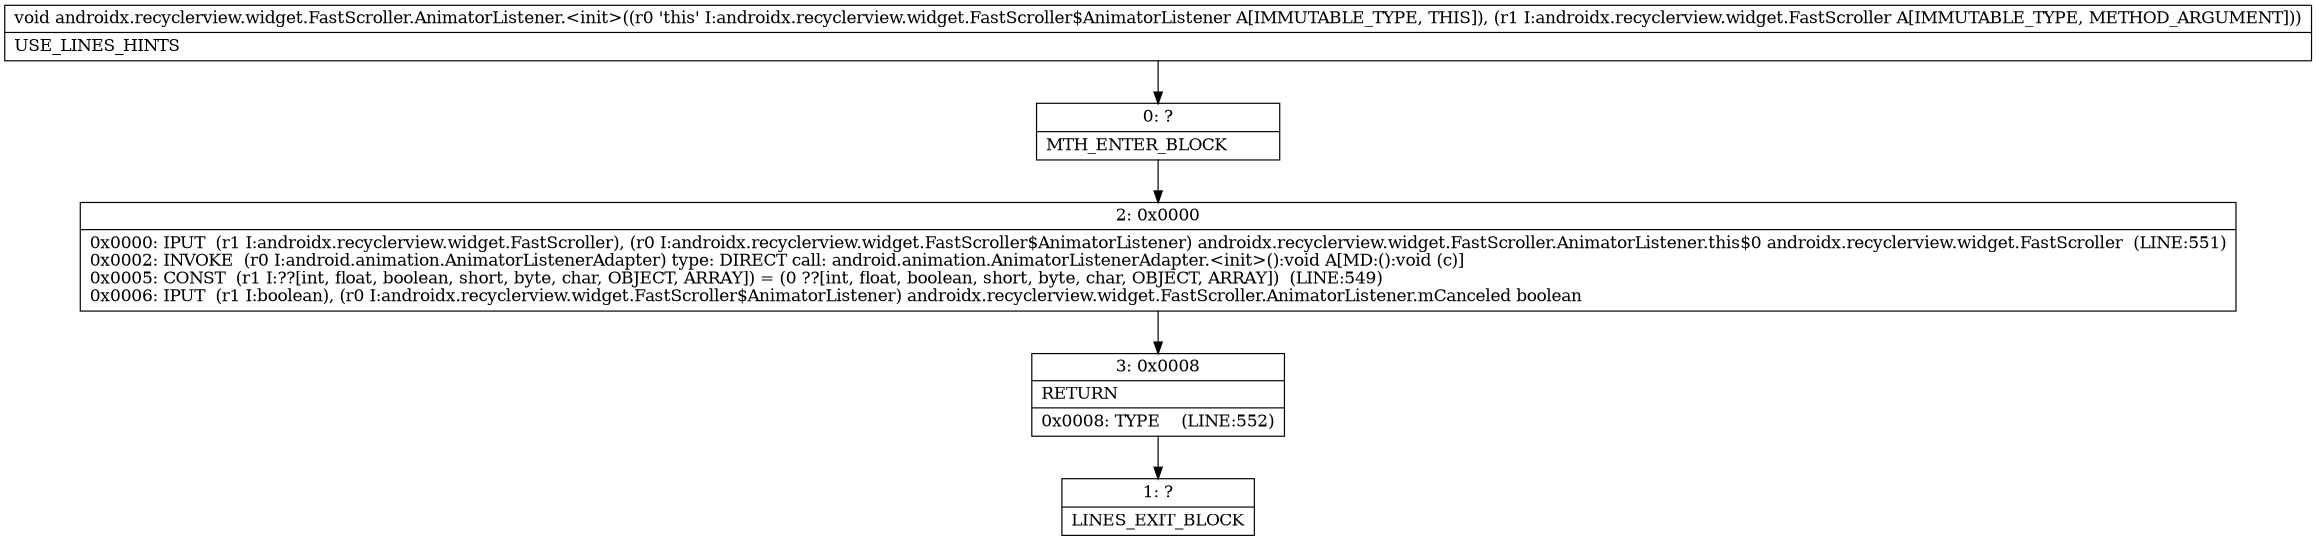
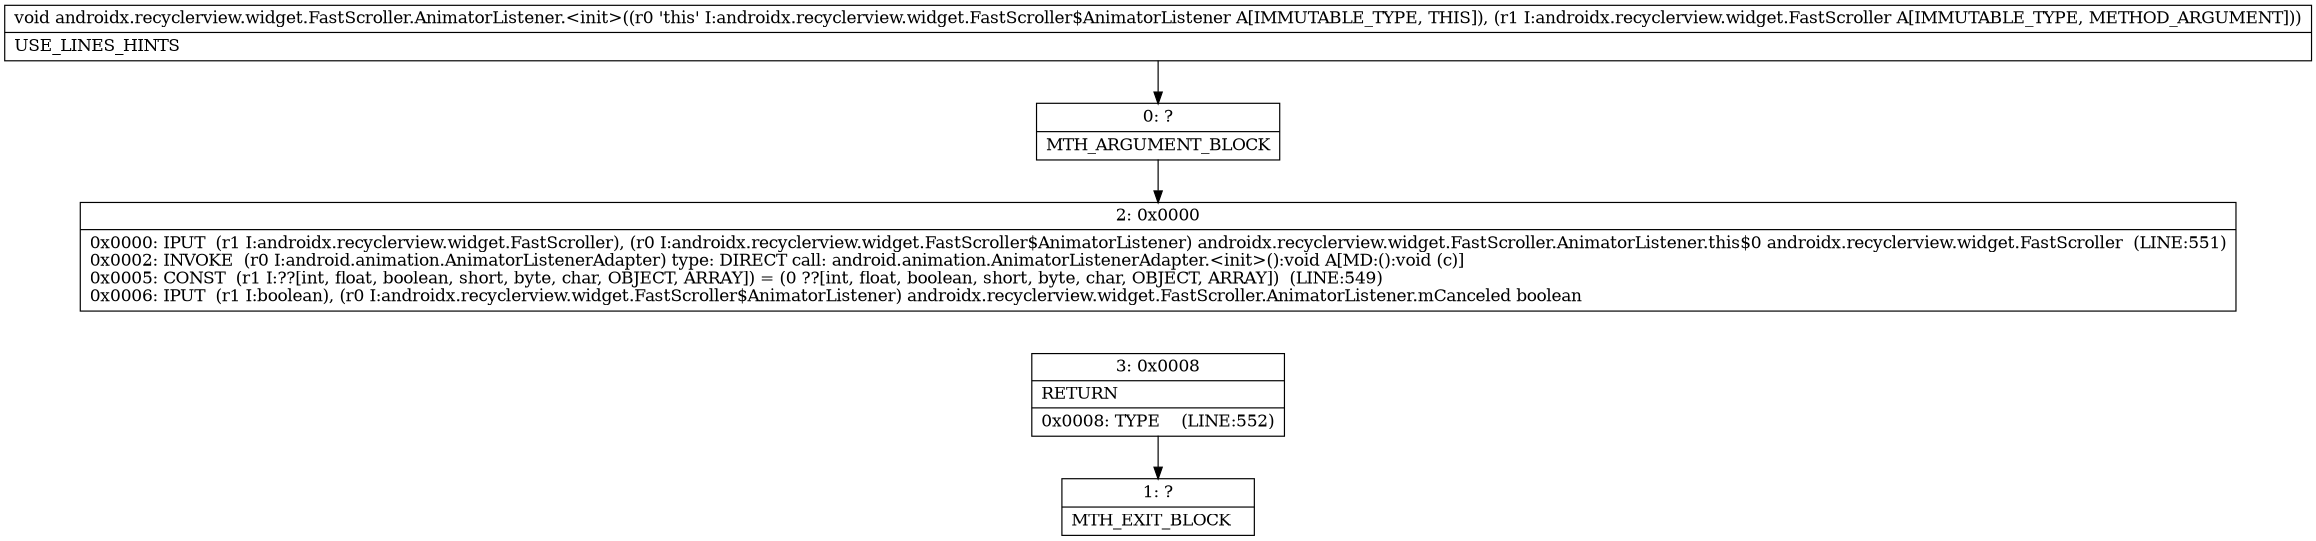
node "0: ?": text "MTH_ENTER_BLOCK" -> "MTH_ARGUMENT_BLOCK"
edge "2: 0x0000" -> "3: 0x0008": removed
node "1: ?": text "LINES_EXIT_BLOCK" -> "MTH_EXIT_BLOCK"
